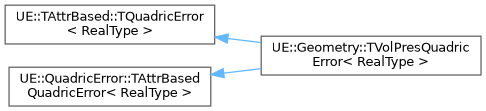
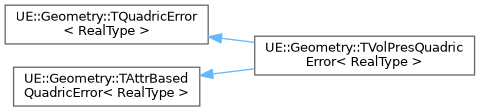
node "UE::TAttrBased::TQuadricError < RealType >": label "UE::TAttrBased::TQuadricError < RealType >" -> "UE::Geometry::TQuadricError < RealType >"
node "UE::QuadricError::TAttrBased QuadricError< RealType >": label "UE::QuadricError::TAttrBased QuadricError< RealType >" -> "UE::Geometry::TAttrBased QuadricError< RealType >"
